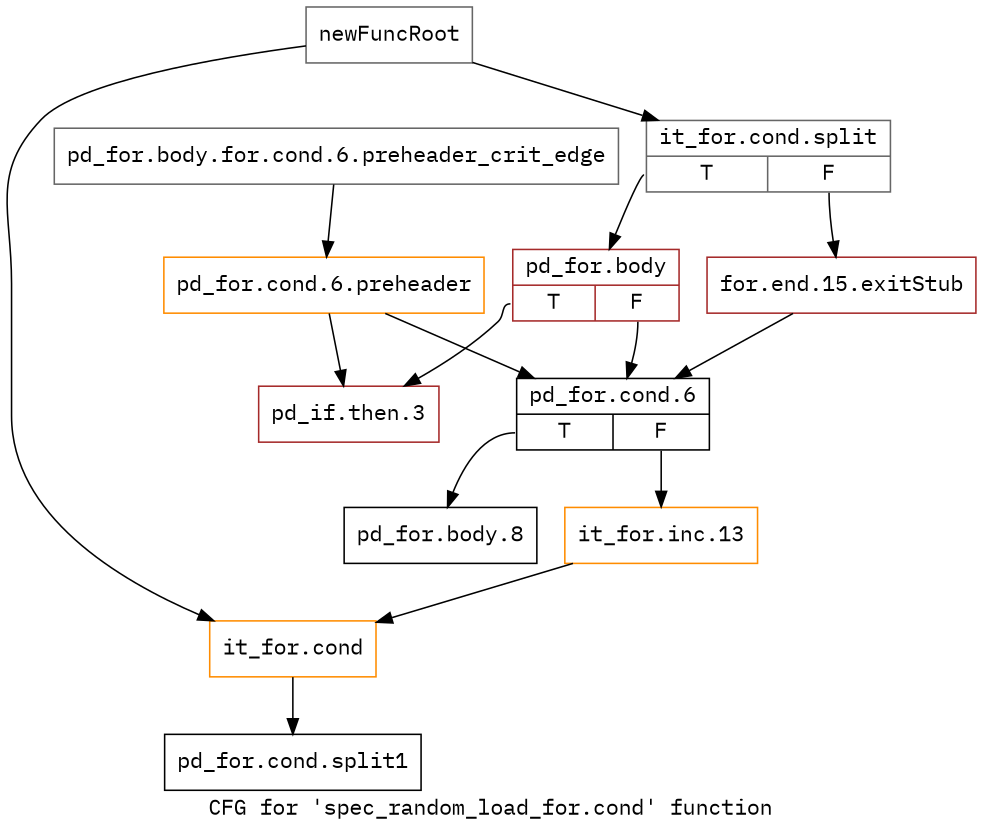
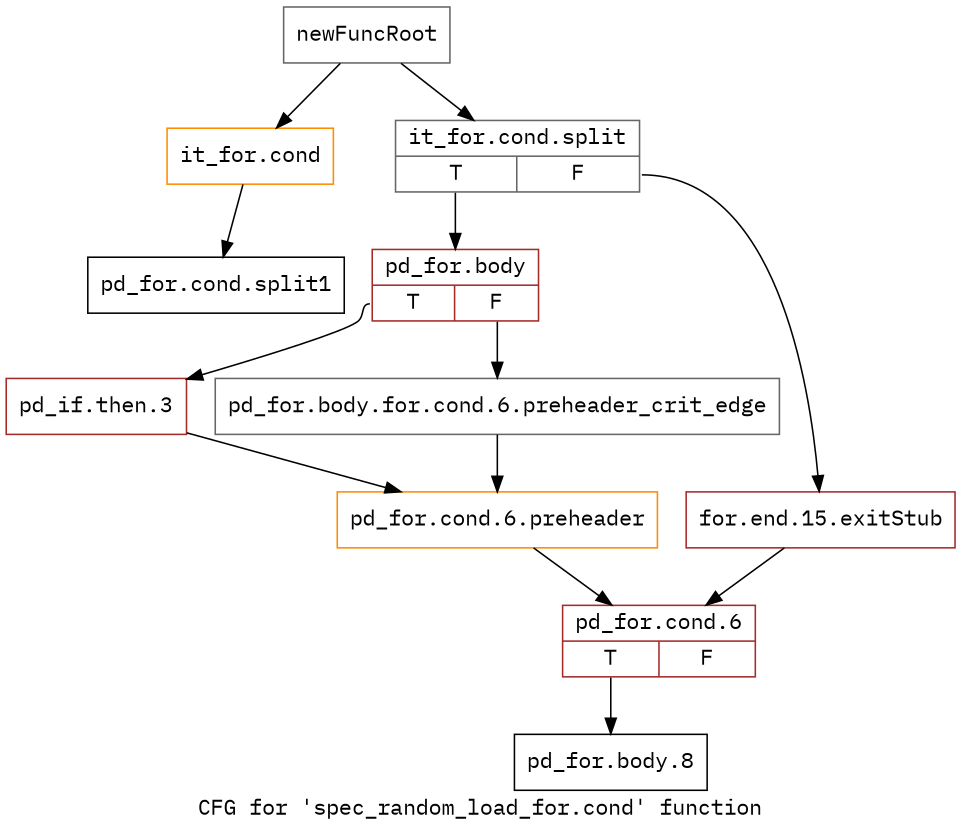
edge "pd_for.cond.6.preheader" -> "pd_if.then.3": reversed
edge "pd_for.body" -> "pd_for.cond.6": now "pd_for.body" -> "pd_for.body.for.cond.6.preheader_crit_edge"
node "pd_for.cond.6": color black -> brown
node "it_for.inc.13": removed
